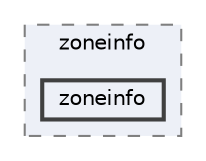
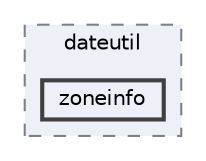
cluster "zoneinfo": label "zoneinfo" -> "dateutil"
